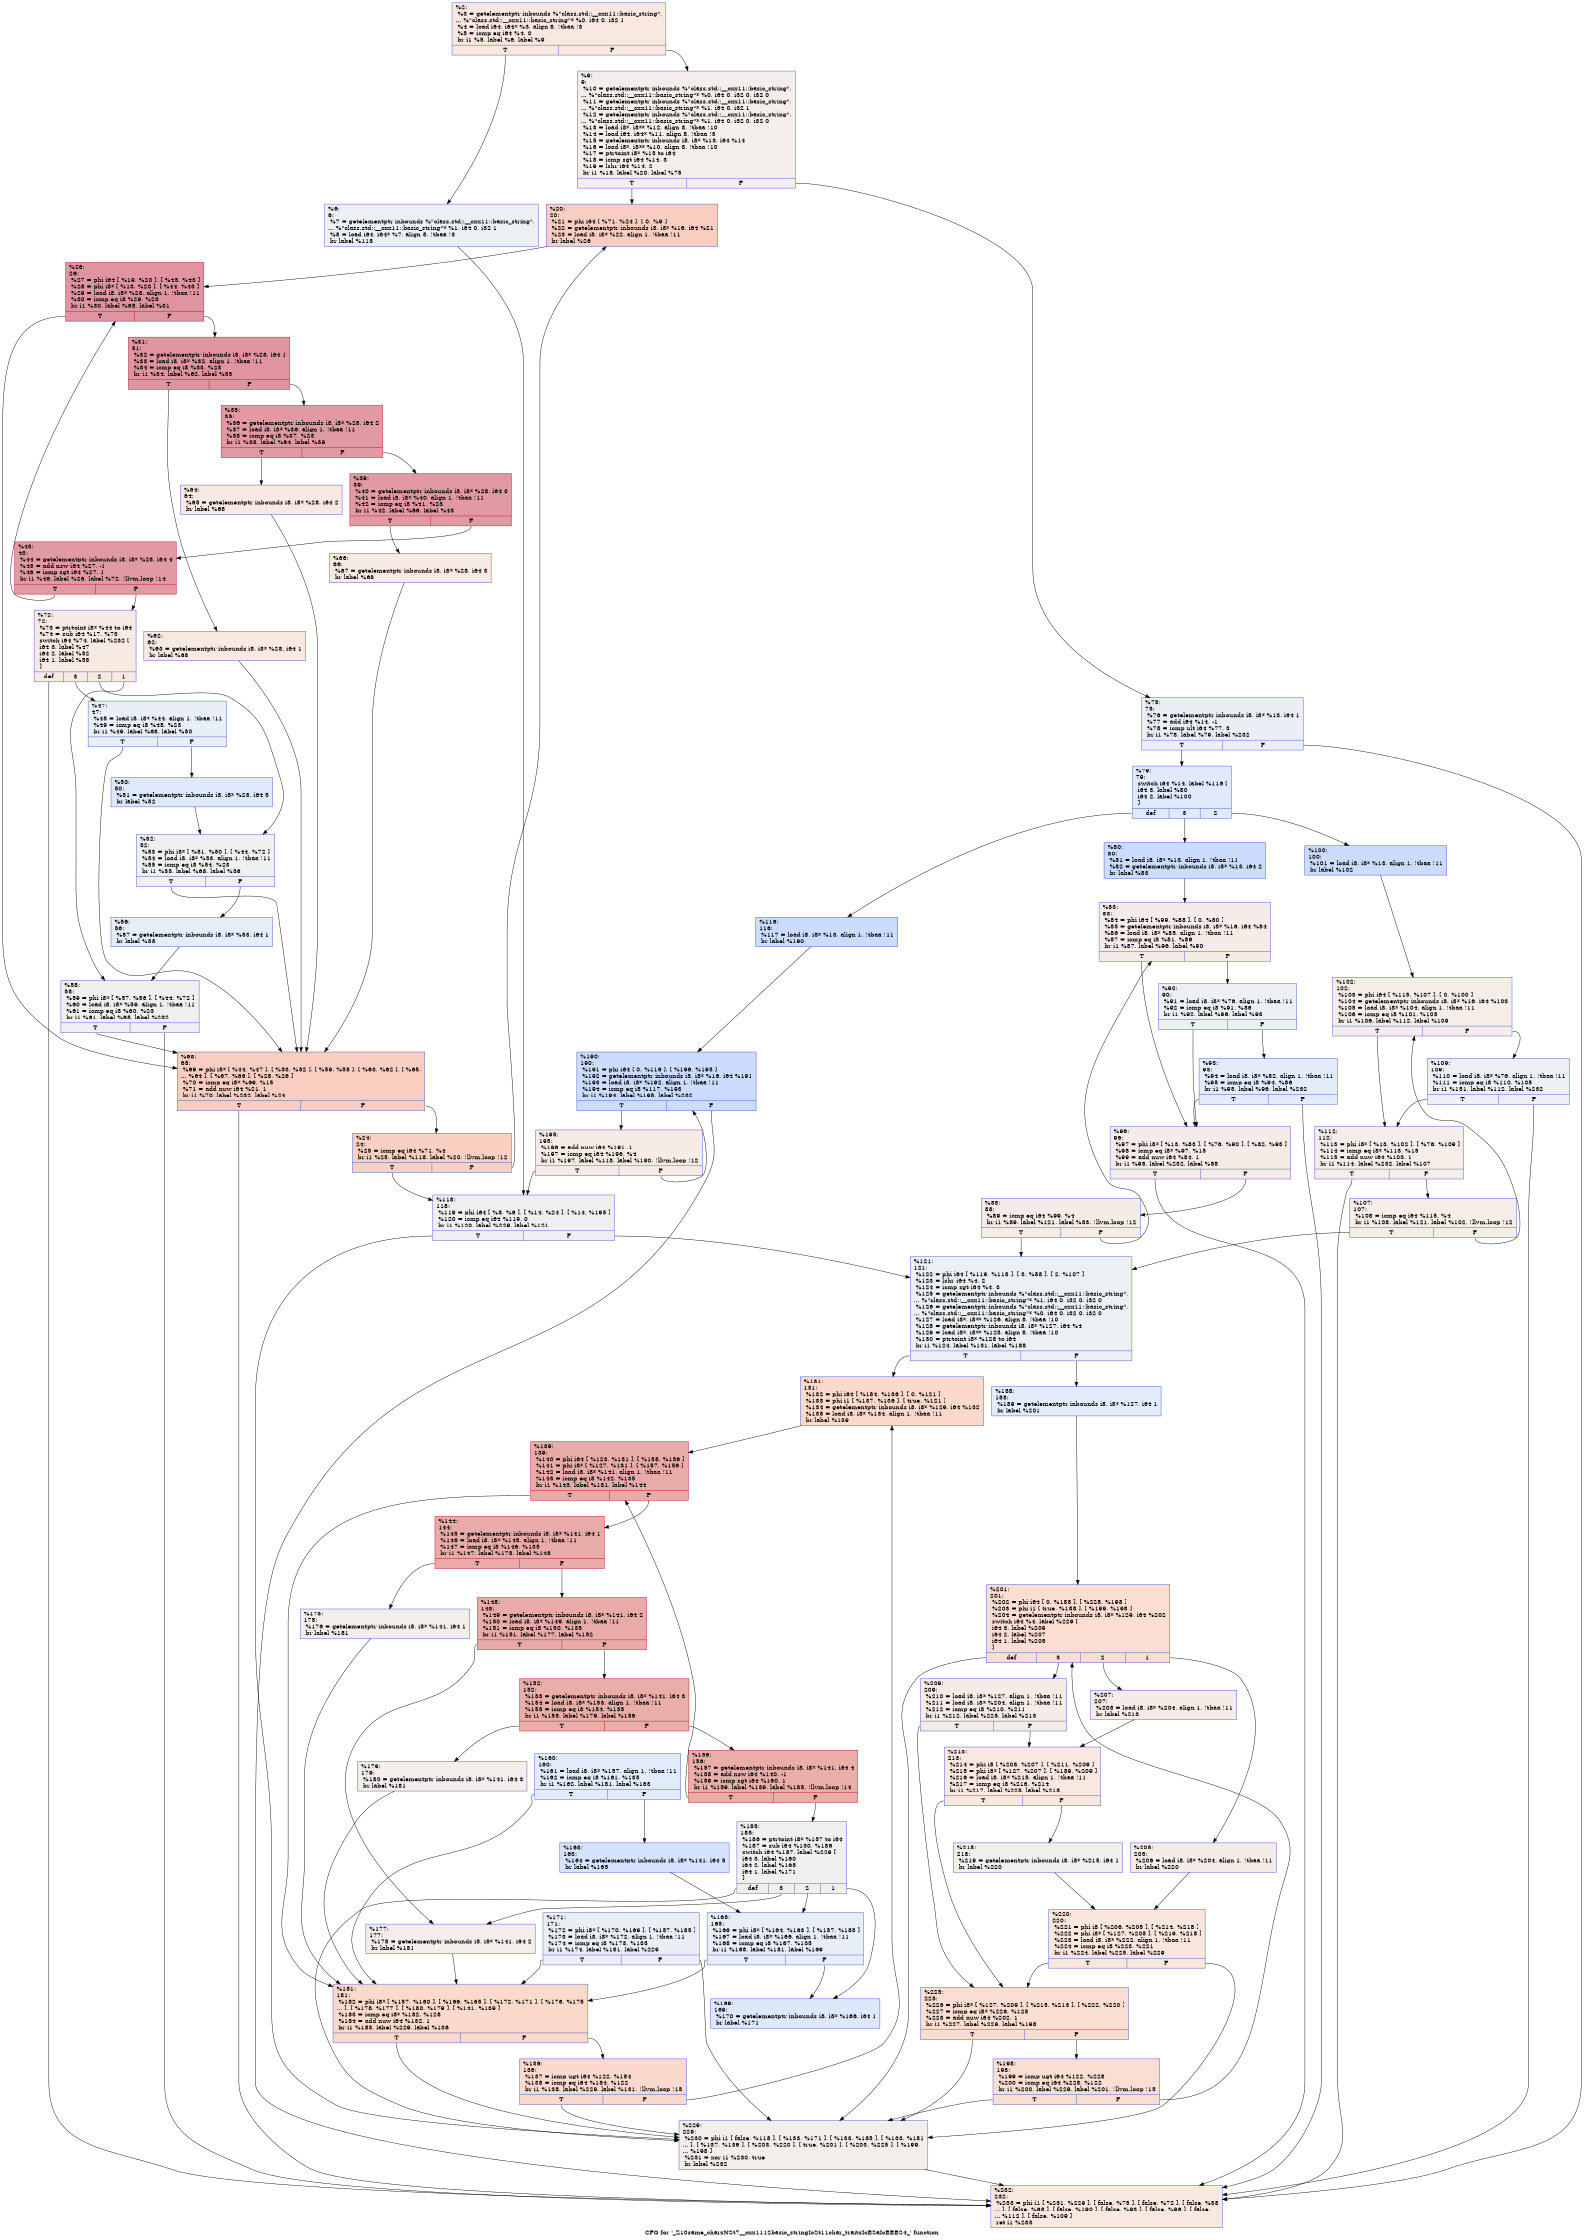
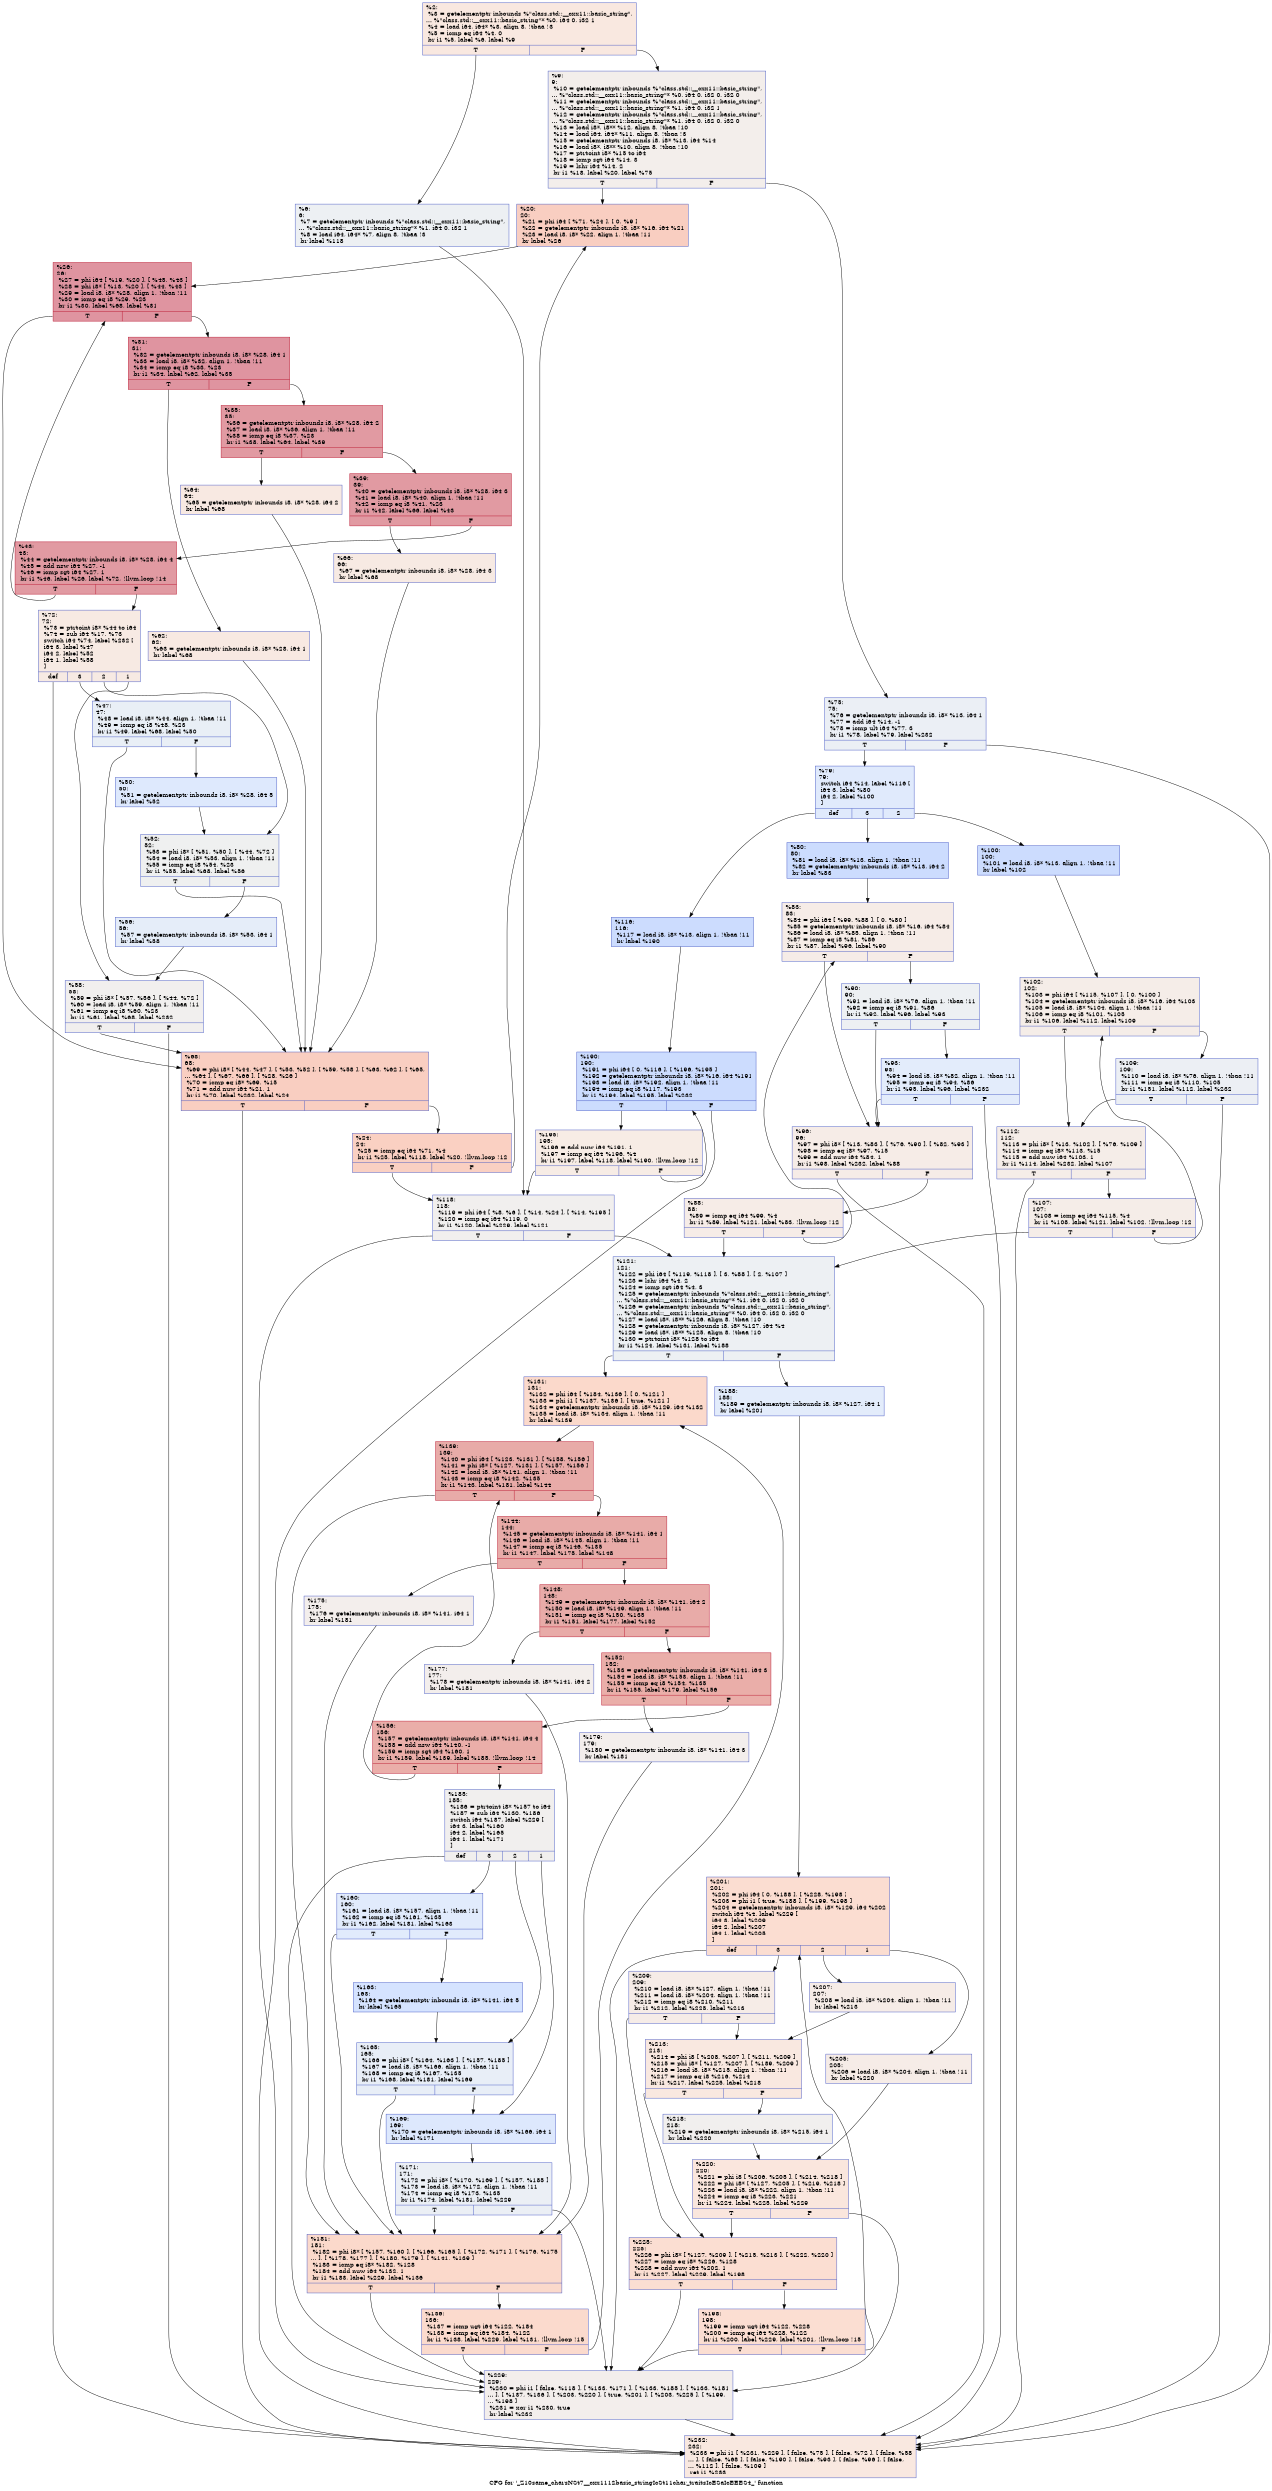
edge "%185:" -> "%177:": now "%185:" -> "%160:"
edge "%169:" -> "%171:": added
